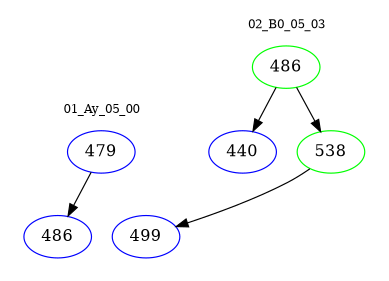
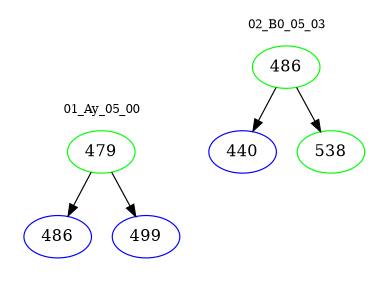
node "479": color blue -> green
edge "538" -> "499": now "479" -> "499"
